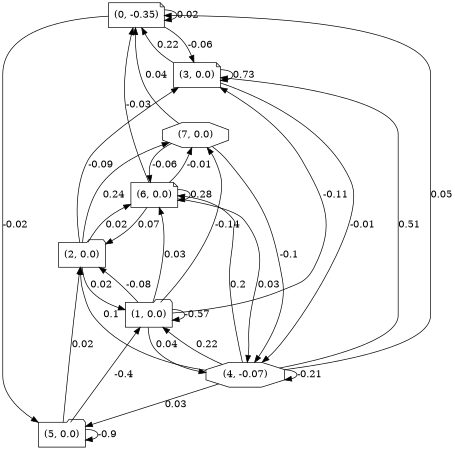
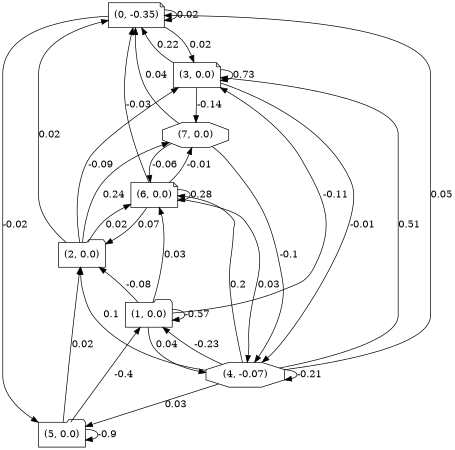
edge "(0, -0.35)" -> "(3, 0.0)": label "-0.06" -> "0.02"
edge "(1, 0.0)" -> "(7, 0.0)": now "(3, 0.0)" -> "(7, 0.0)"
edge "(2, 0.0)" -> "(1, 0.0)": now "(2, 0.0)" -> "(0, -0.35)"
edge "(4, -0.07)" -> "(1, 0.0)": label "0.22" -> "-0.23"
